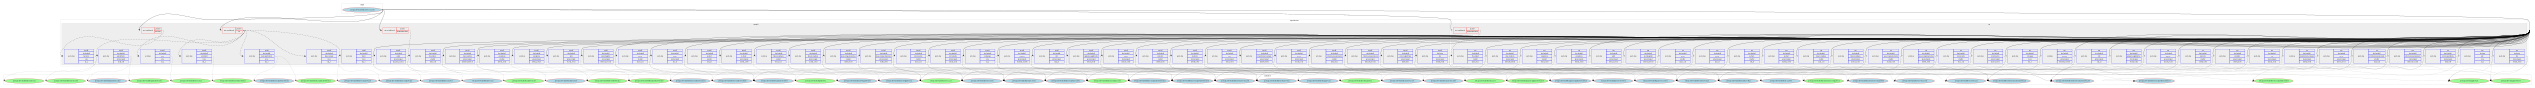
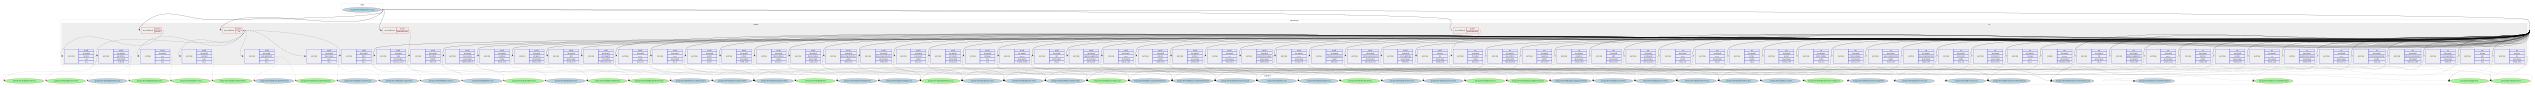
node "portage://dev-haskell/aeson-2.1.2.1": label "portage://dev-haskell/aeson-2.1.2.1" -> "portage://dev-haskell/algorithms-2.1.2.1"
node "portage://dev-haskell/microstache-1.0.2": label "portage://dev-haskell/microstache-1.0.2" -> "portage://dev-haskell/mwc-1.0.2"
